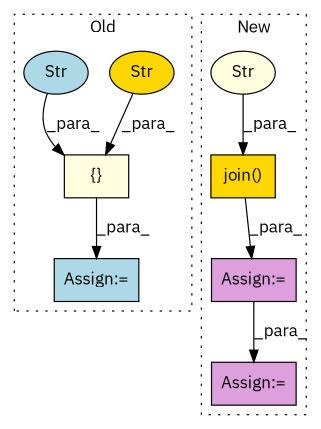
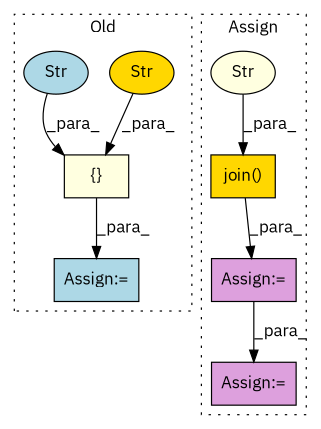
cluster "New": label "New" -> "Assign"
